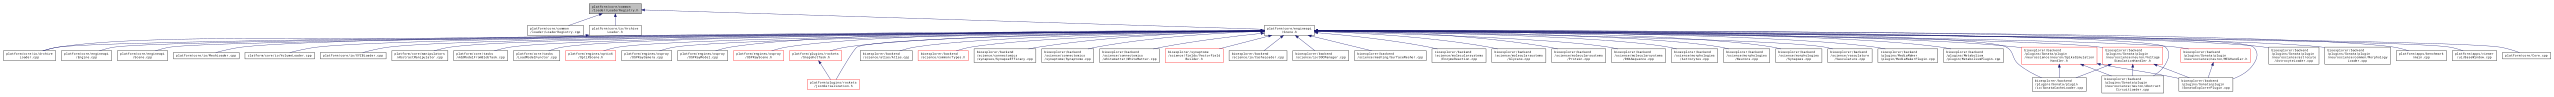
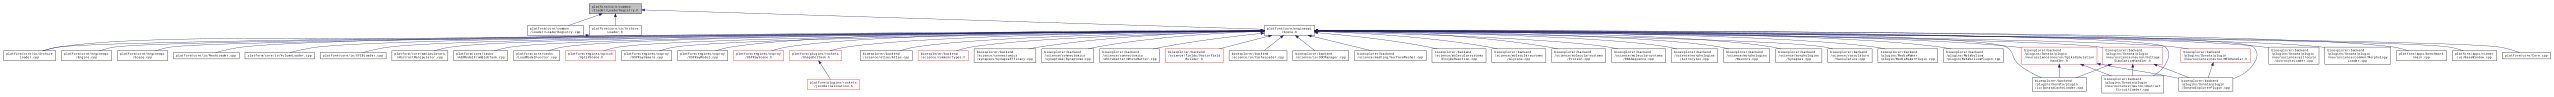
edge "platform/plugins/rockets /jsonSerialization.h" -> "platform/core/engineapi /Scene.h": removed
node "bioexplorer/synaptome /science/fields/VectorField Builder.h": label "bioexplorer/synaptome /science/fields/VectorField Builder.h" -> "bioexplorer/backend /science/fields/VectorField Builder.h"
